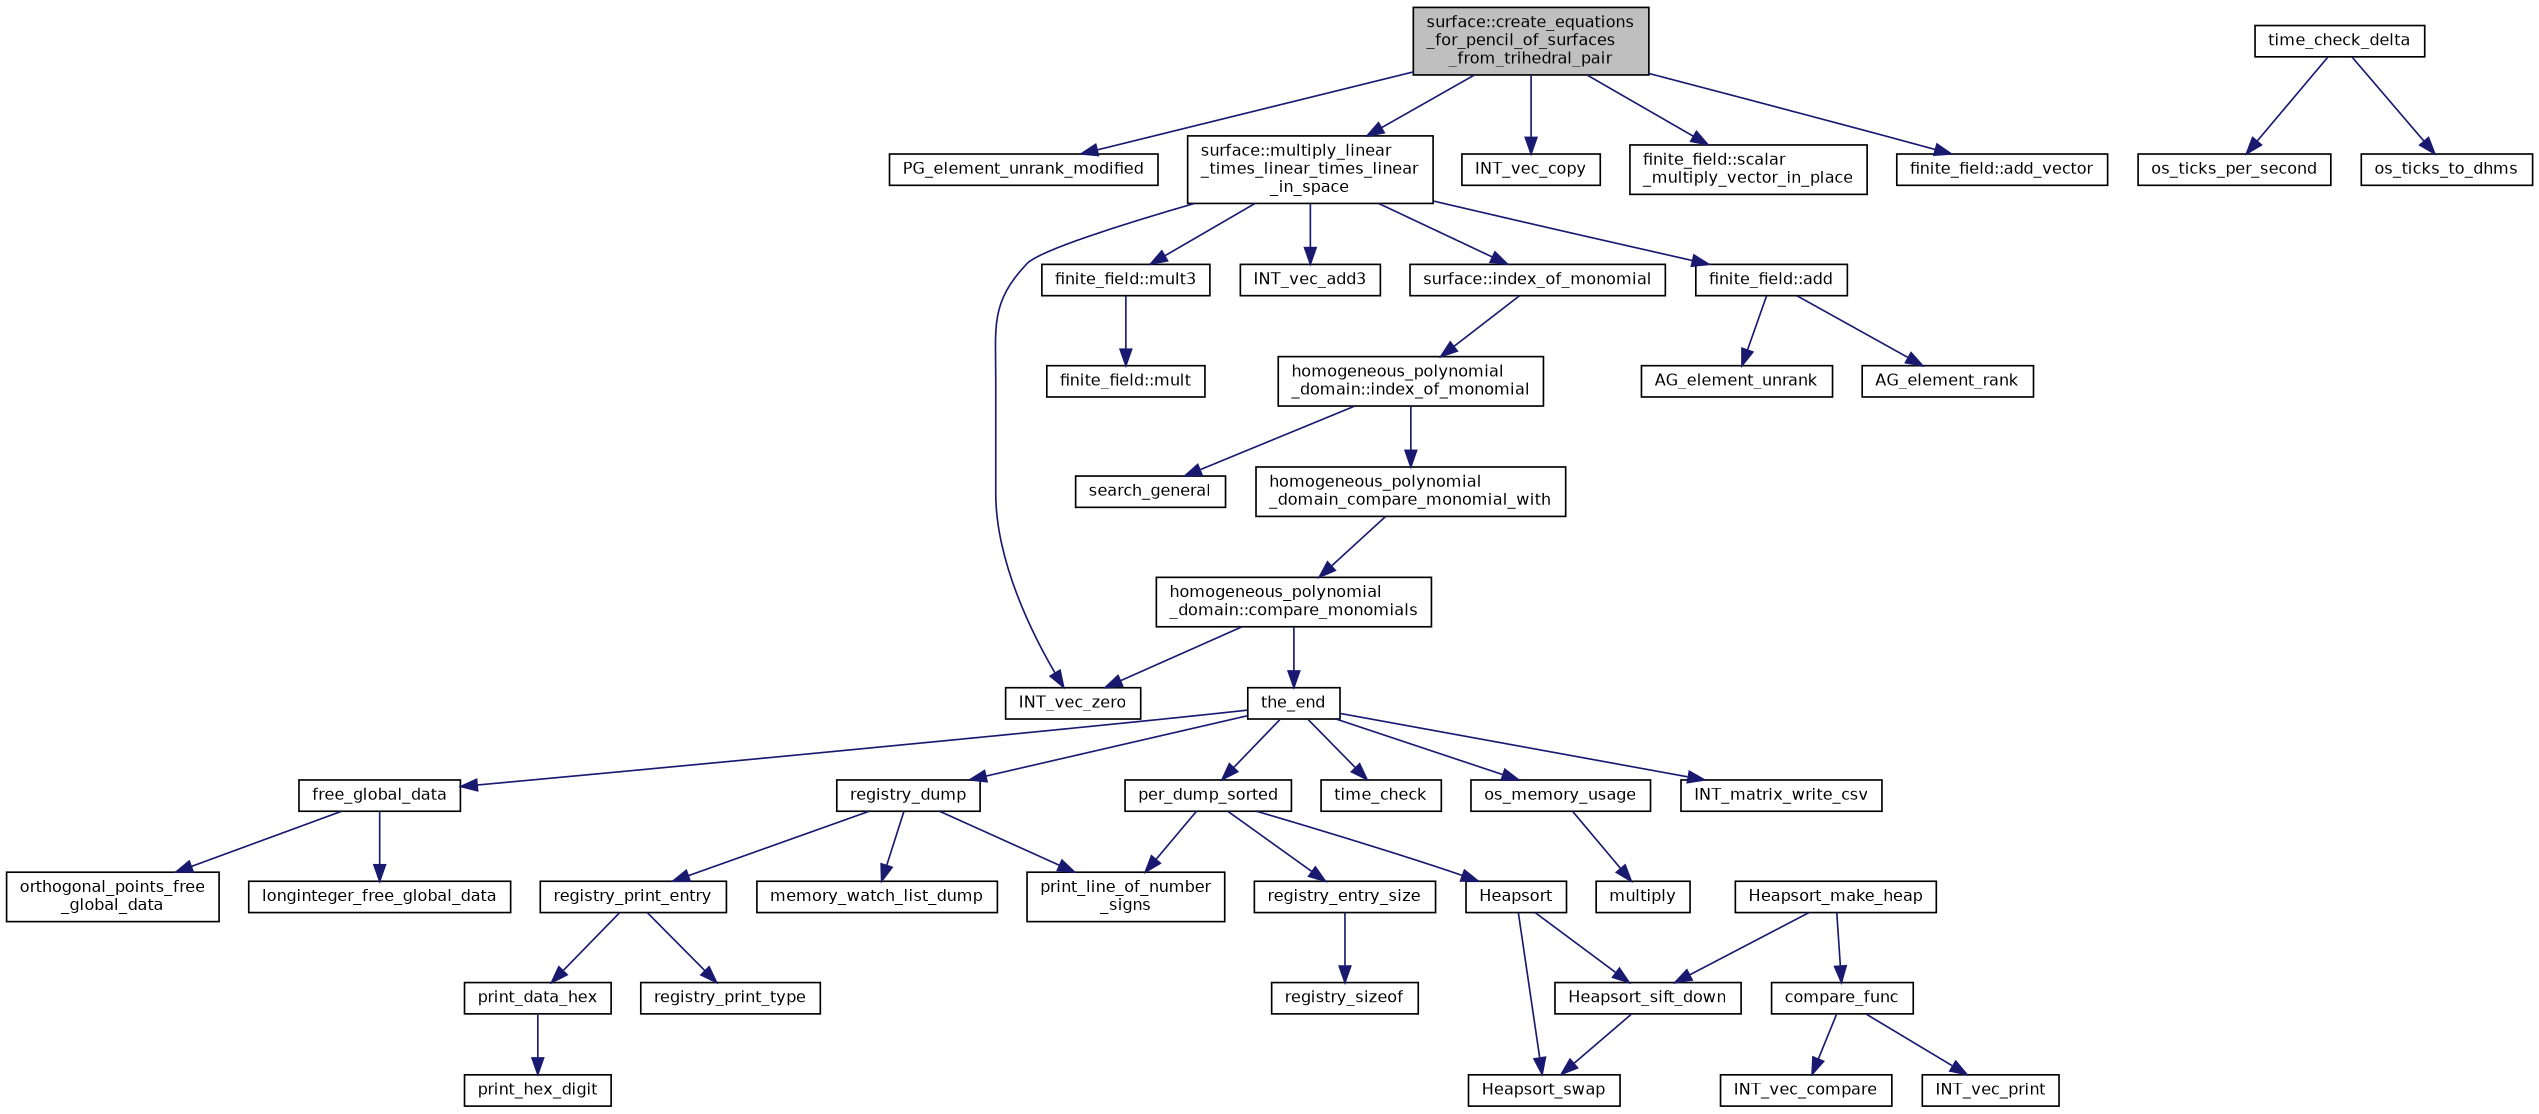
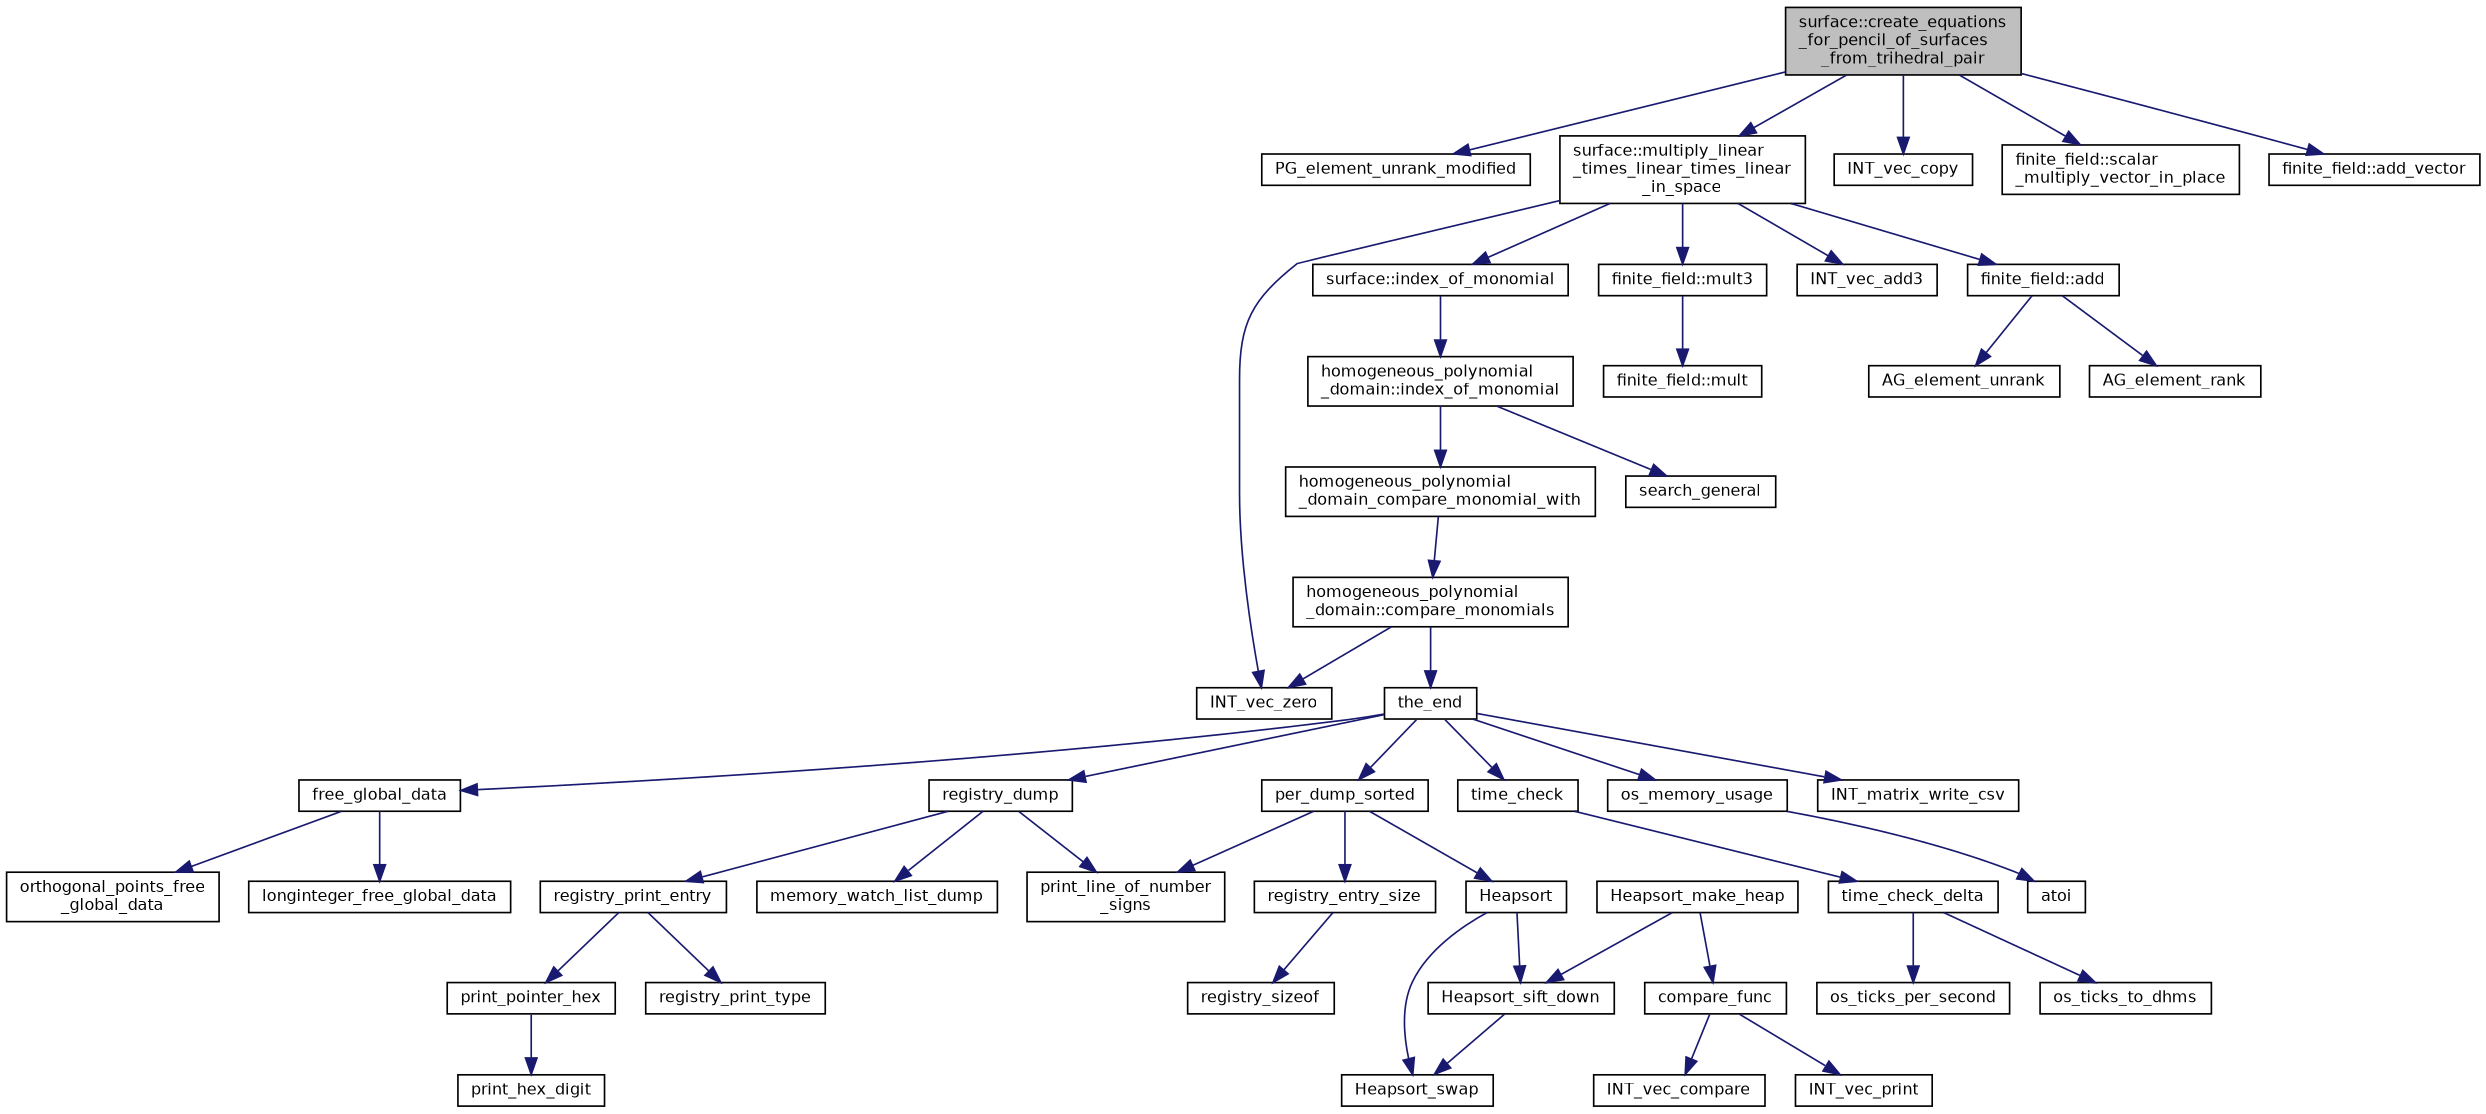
edge "time_check" -> "time_check_delta": added
node "multiply": label "multiply" -> "atoi"
node "print_data_hex": label "print_data_hex" -> "print_pointer_hex"
